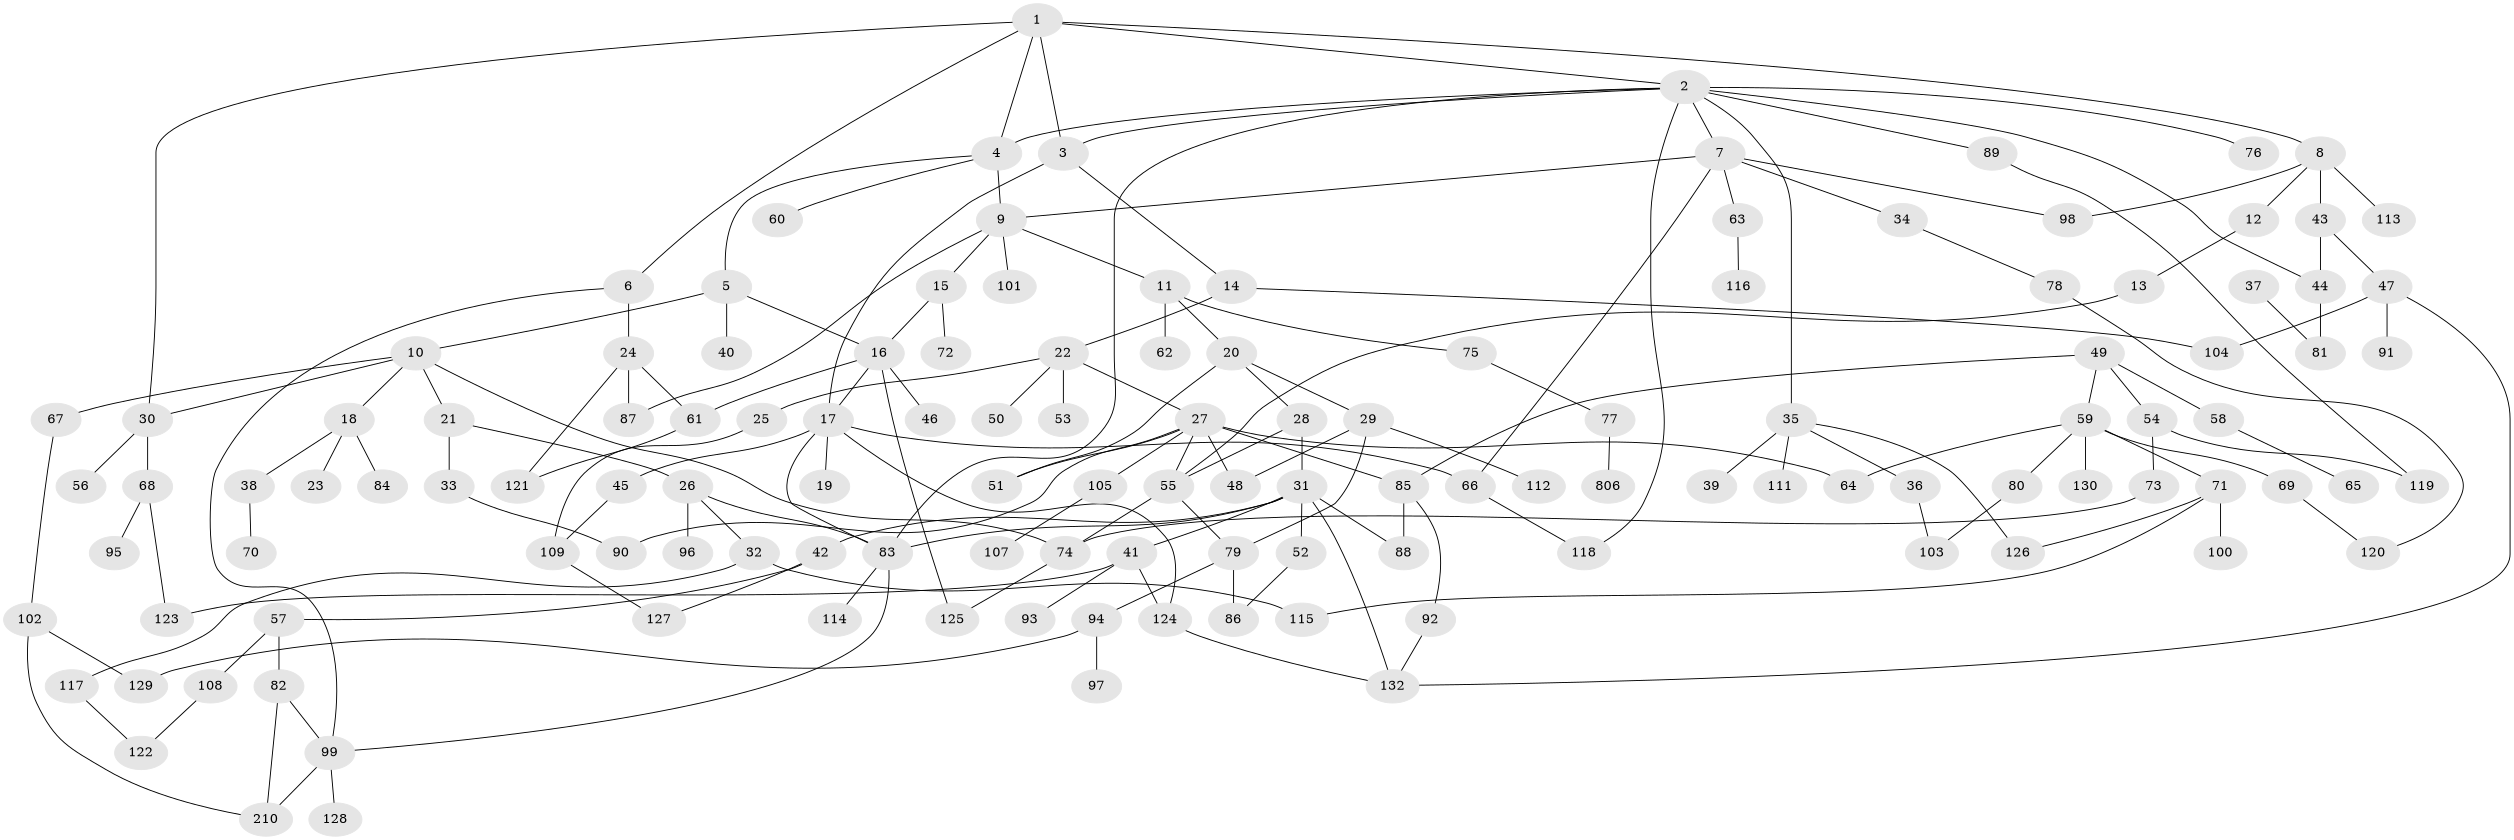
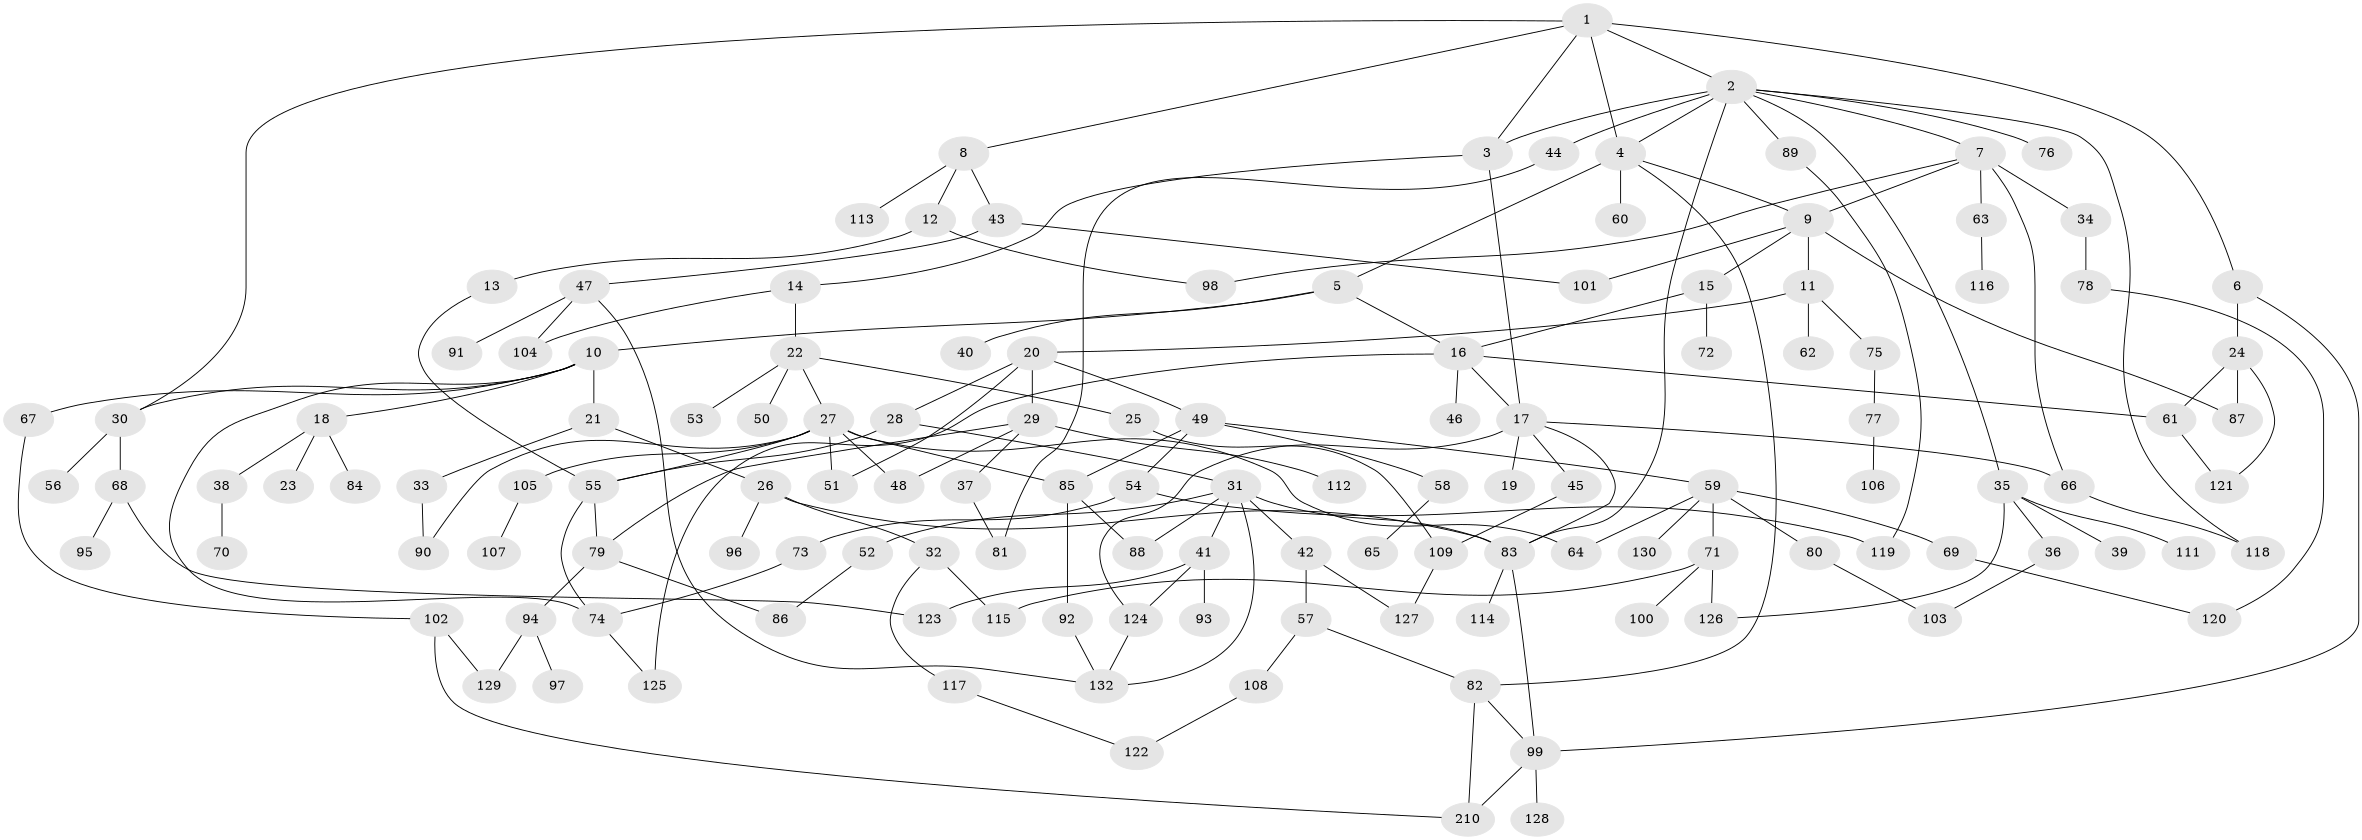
edge "8" -- "98": now "12" -- "98"
edge "43" -- "44": now "43" -- "101"
edge "20" -- "49": added
edge "29" -- "37": added
node "806": label "806" -> "106"
edge "4" -- "82": added
